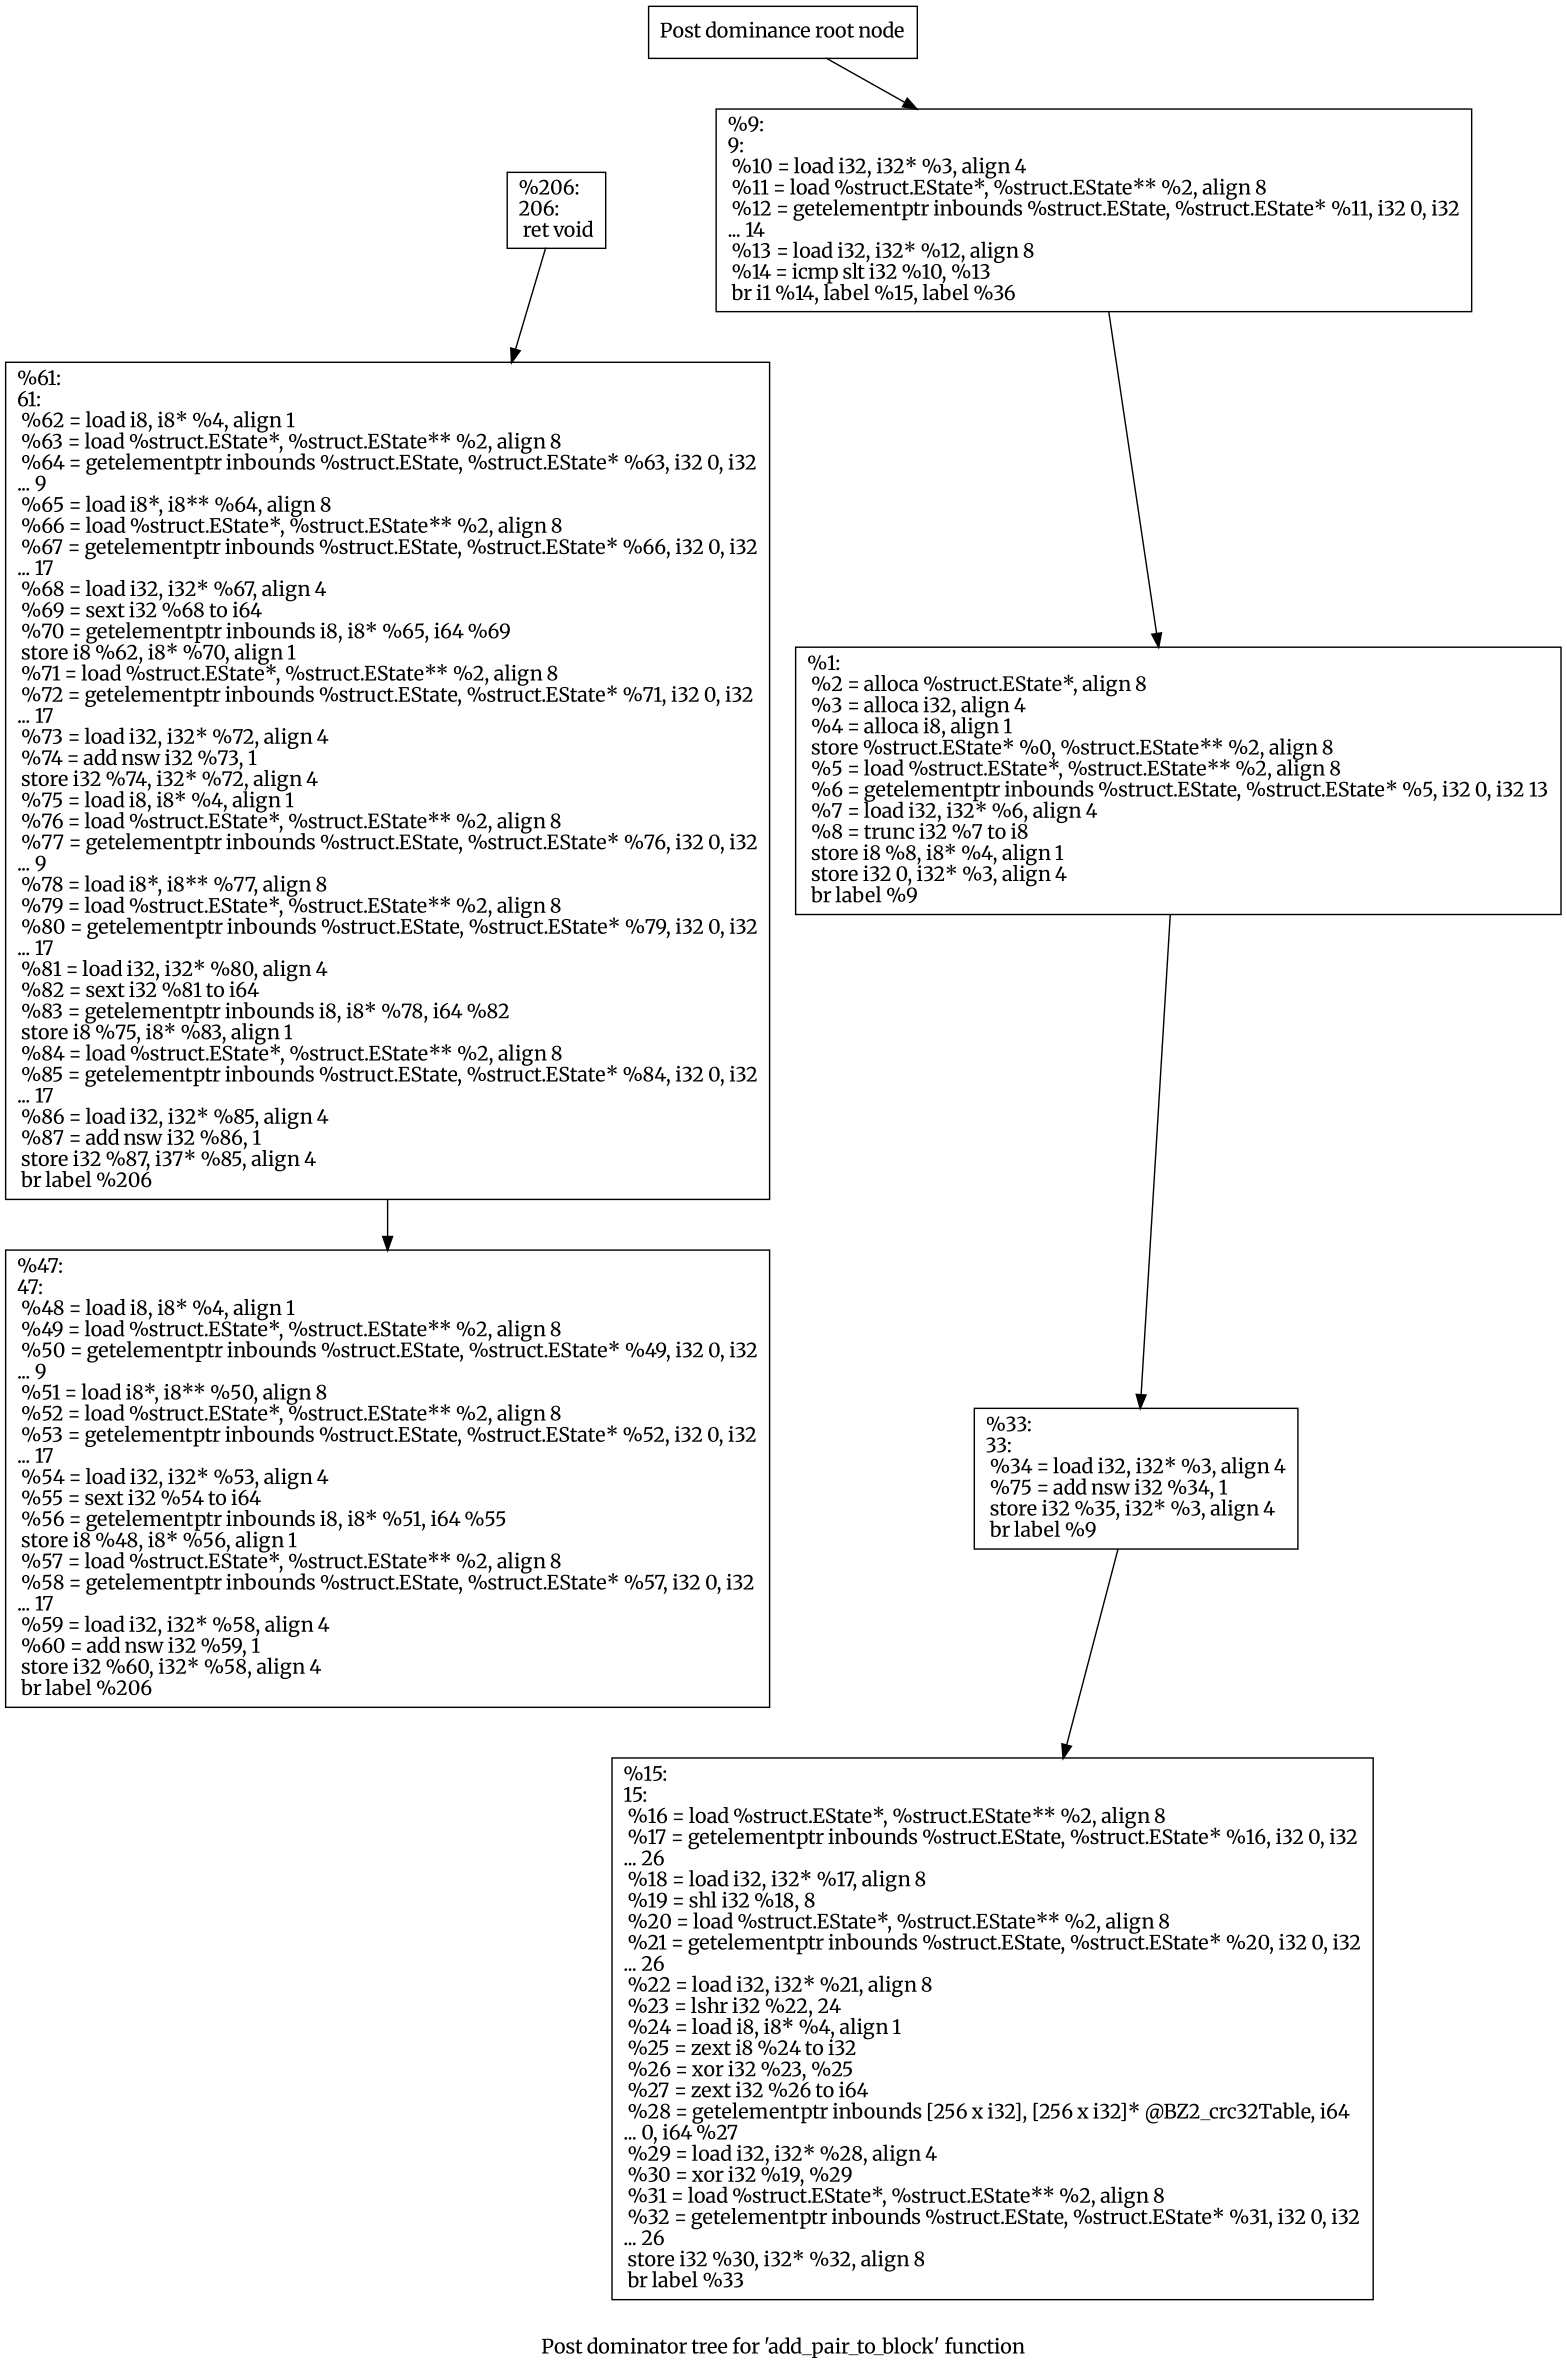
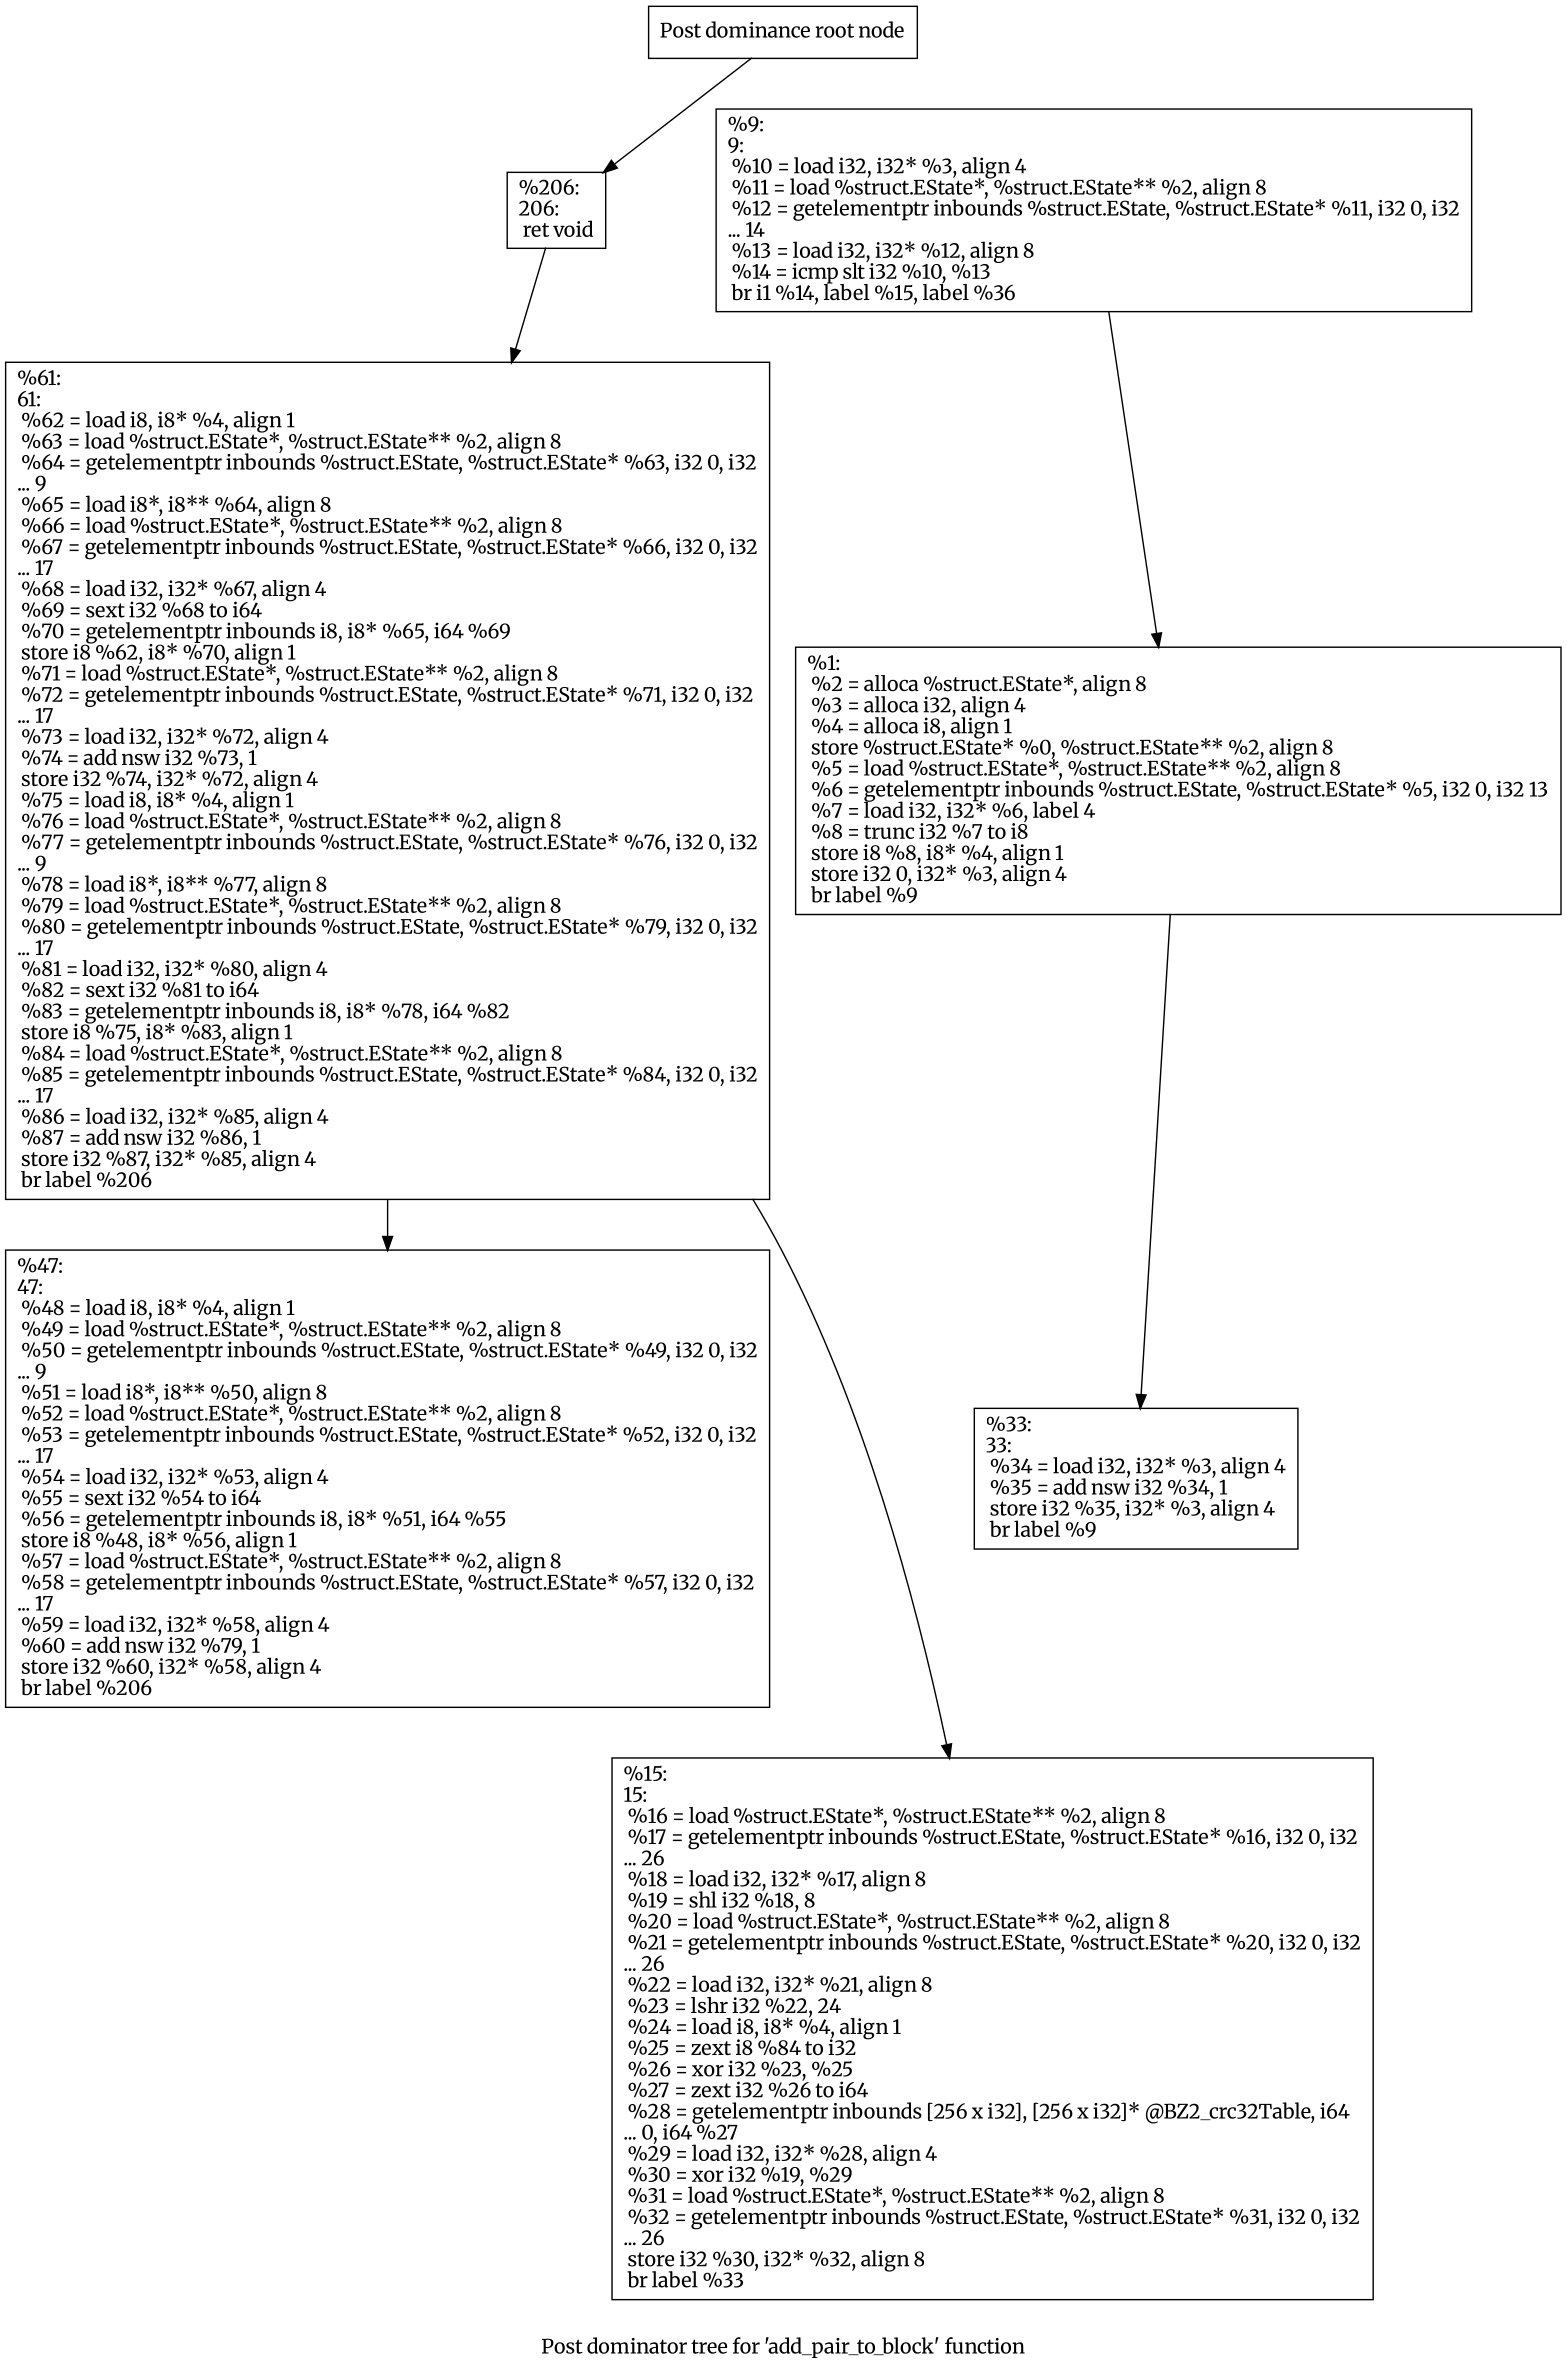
edge "Post dominance root node" -> "%9:": now "Post dominance root node" -> "%206:"
node "%1:": text "%7 = load i32, i32* %6, align 4" -> "%7 = load i32, i32* %6, label 4"
node "%61:": text "store i32 %87, i37* %85, align 4" -> "store i32 %87, i32* %85, align 4"
node "%33:": text "%75 = add nsw i32 %34, 1" -> "%35 = add nsw i32 %34, 1"
node "%47:": text "%60 = add nsw i32 %59, 1" -> "%60 = add nsw i32 %79, 1"
edge "%33:" -> "%15:": now "%61:" -> "%15:"
node "%15:": text "%25 = zext i8 %24 to i32" -> "%25 = zext i8 %84 to i32"
